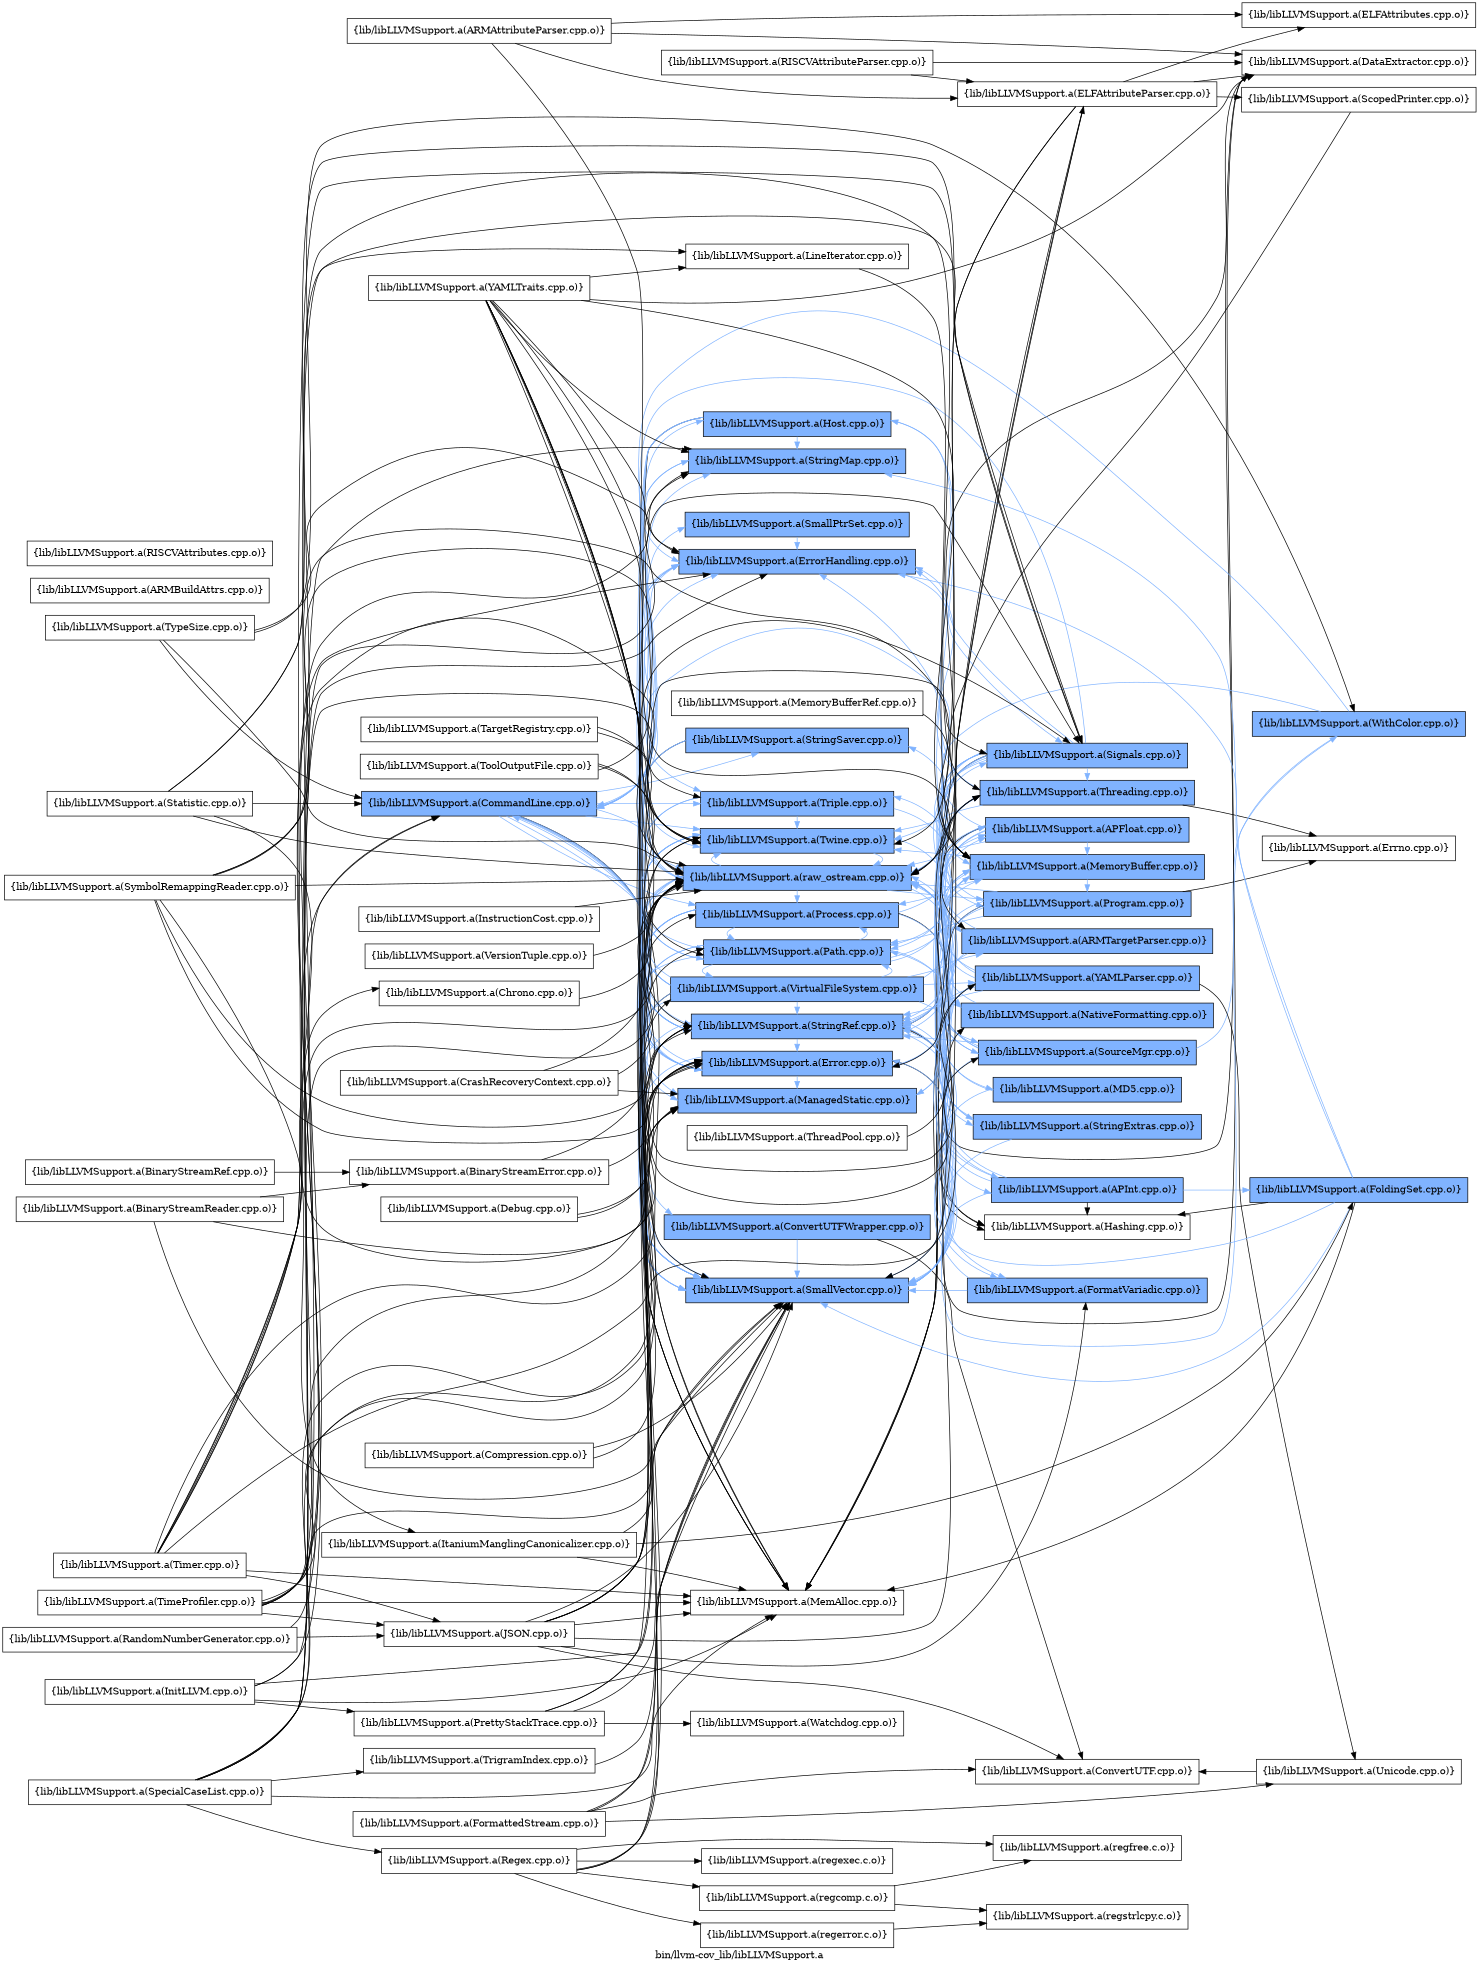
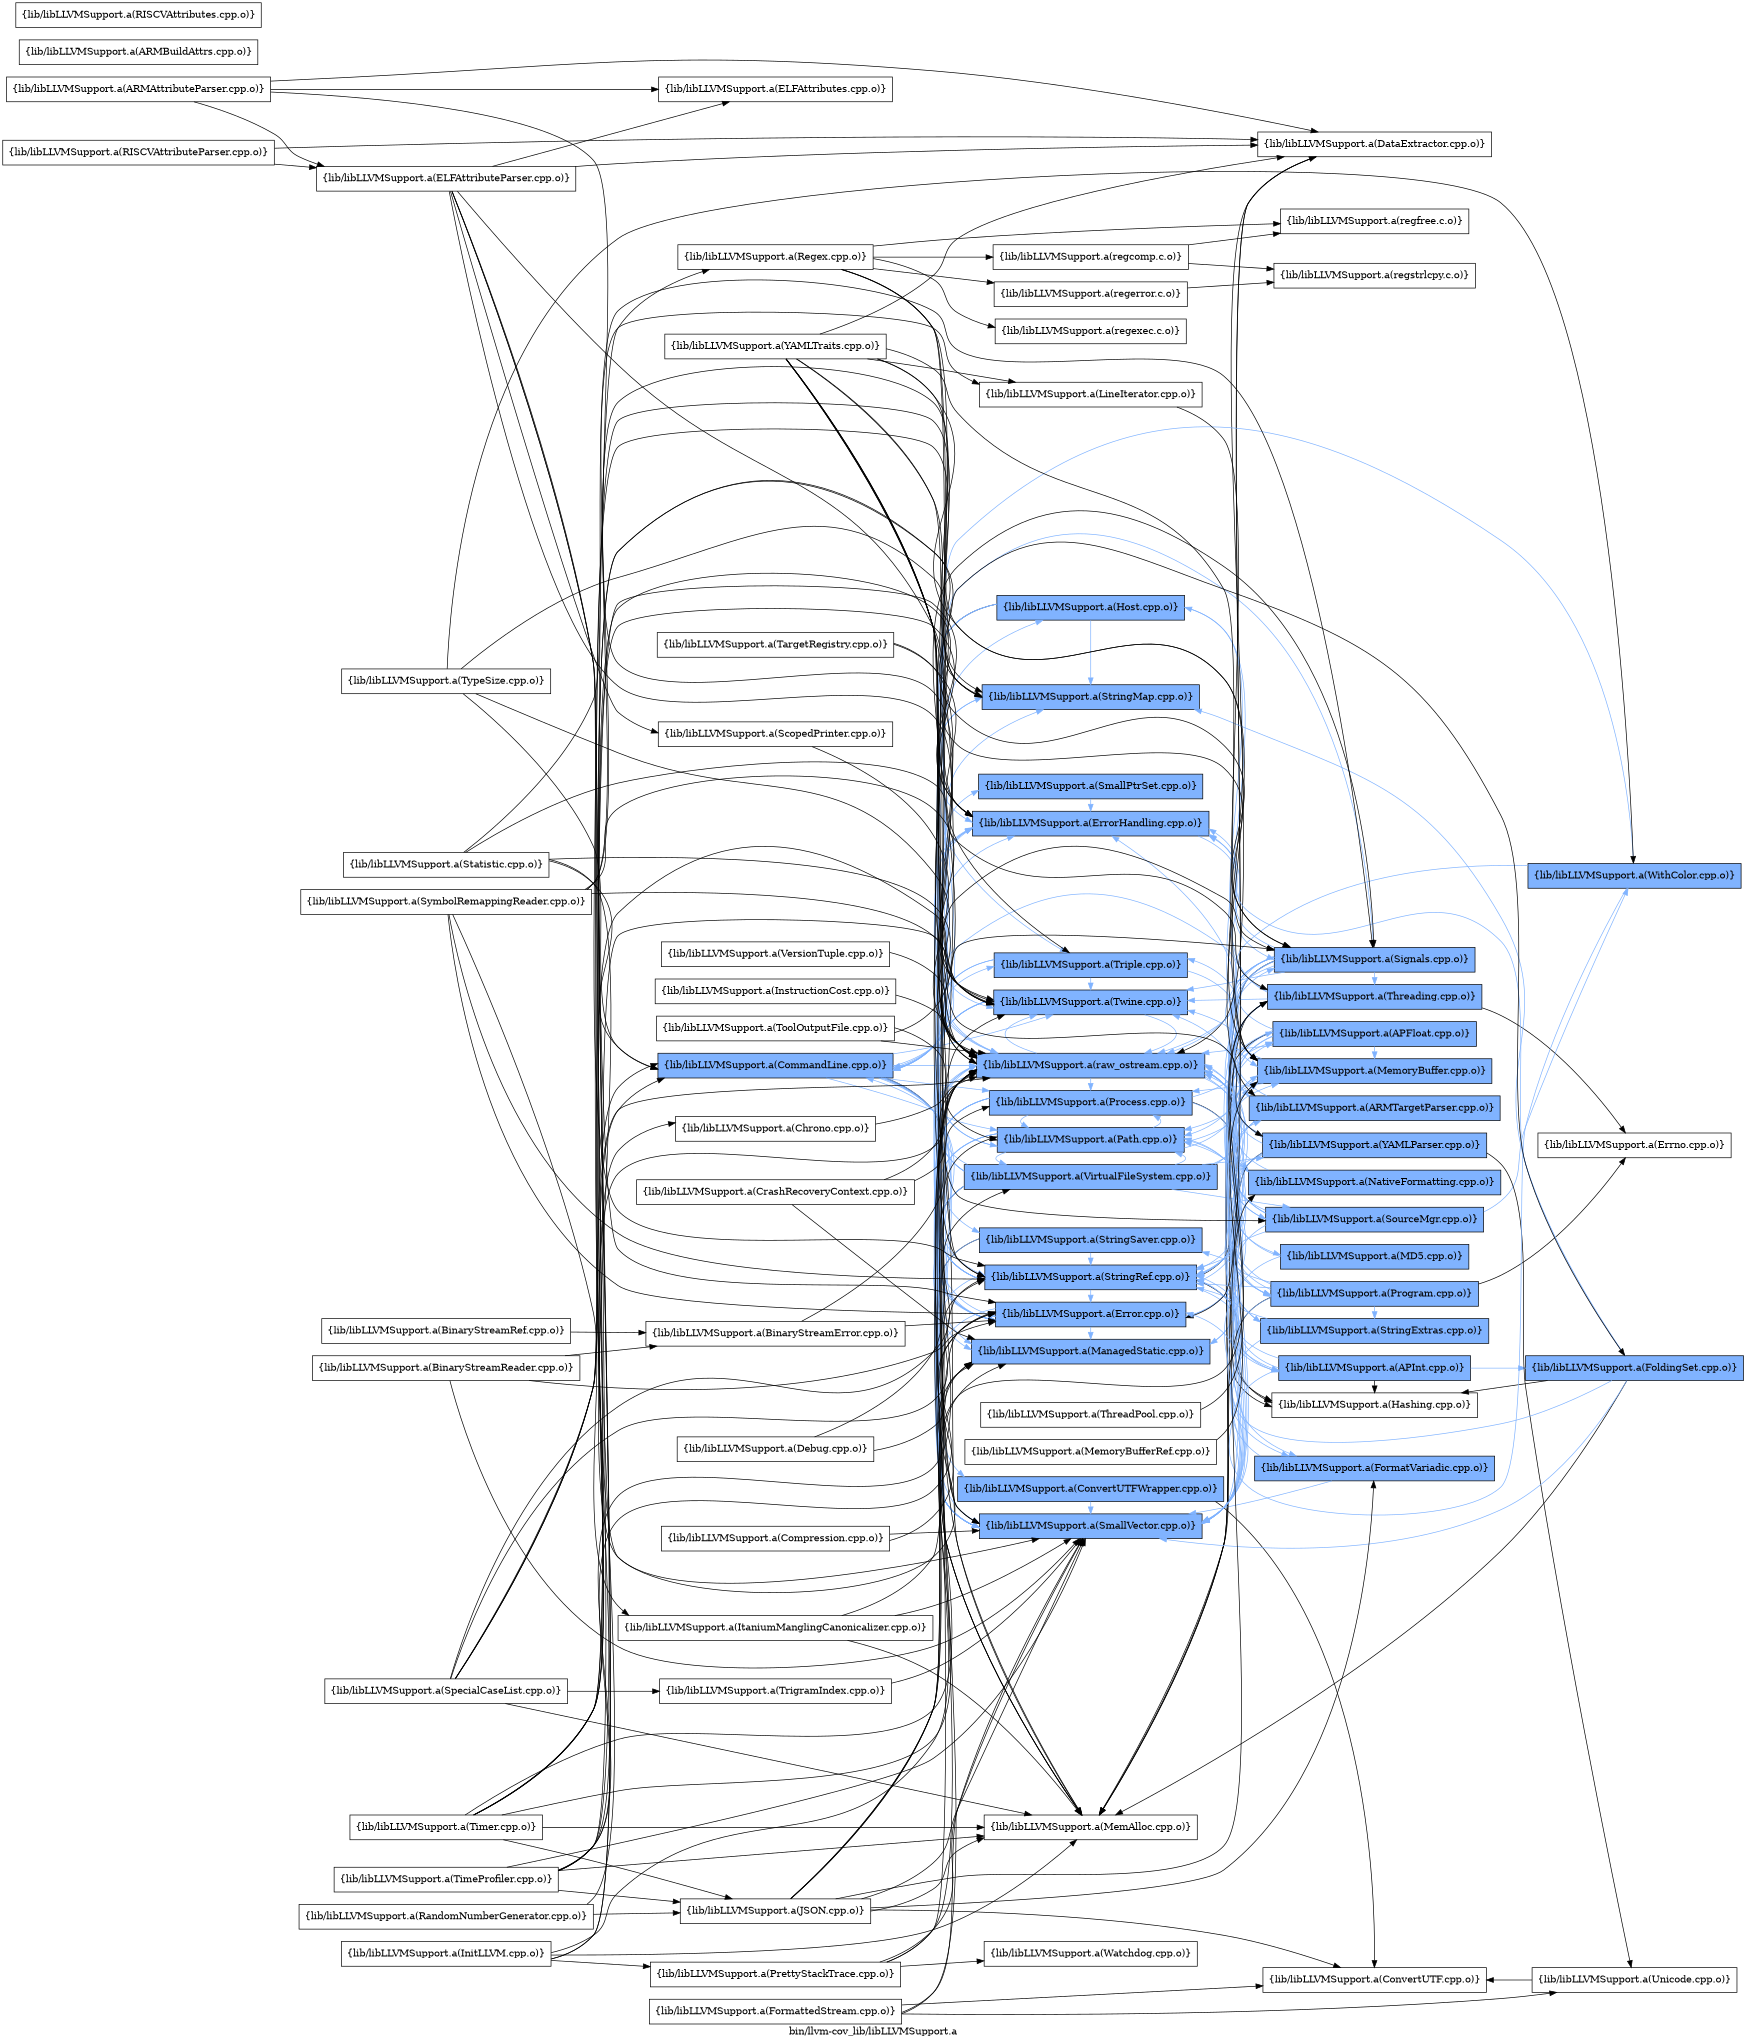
edge "{lib/libLLVMSupport.a(StringRef.cpp.o)}" -> "{lib/libLLVMSupport.a(ELFAttributeParser.cpp.o)}": reversed
